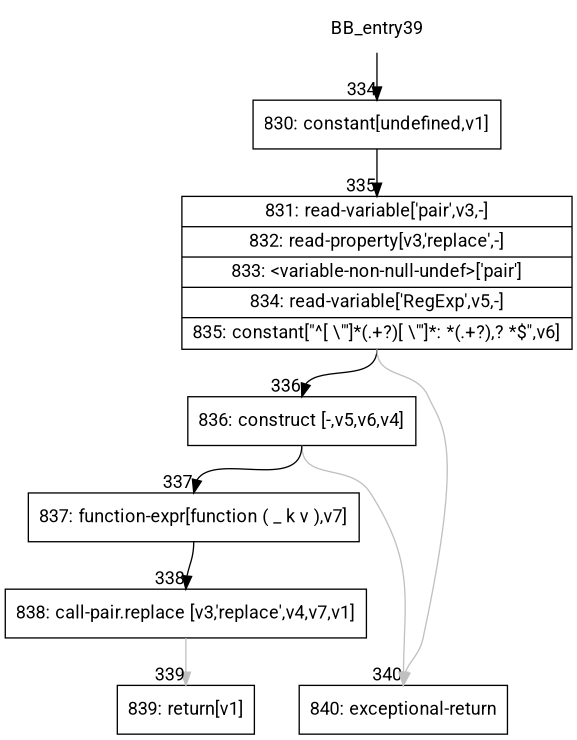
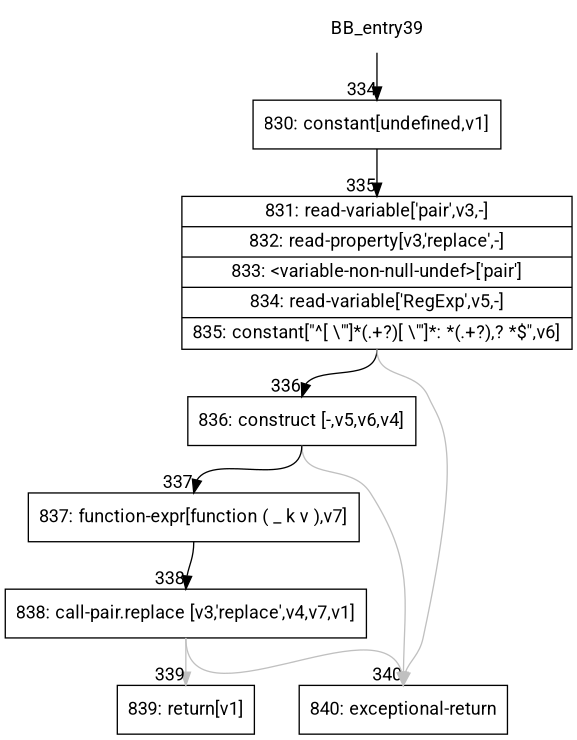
edge "838: call-pair.replace [v3,'replace',v4,v7,v1]" -> "840: exceptional-return": added
